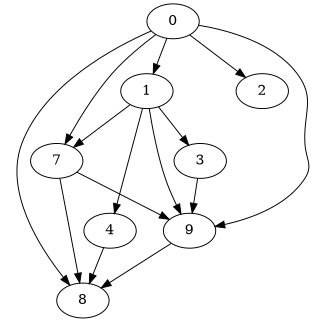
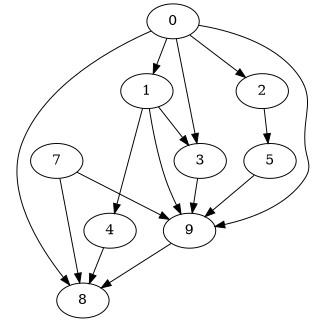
edge "0" -> "7": now "0" -> "3"
edge "1" -> "7": removed
node "5": added
